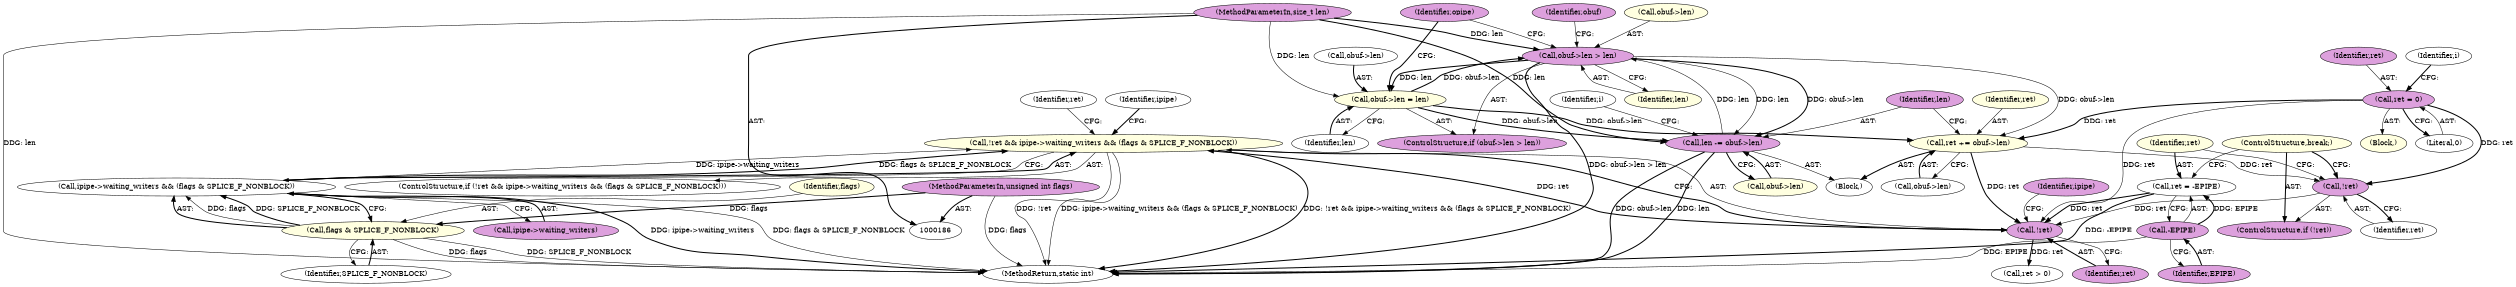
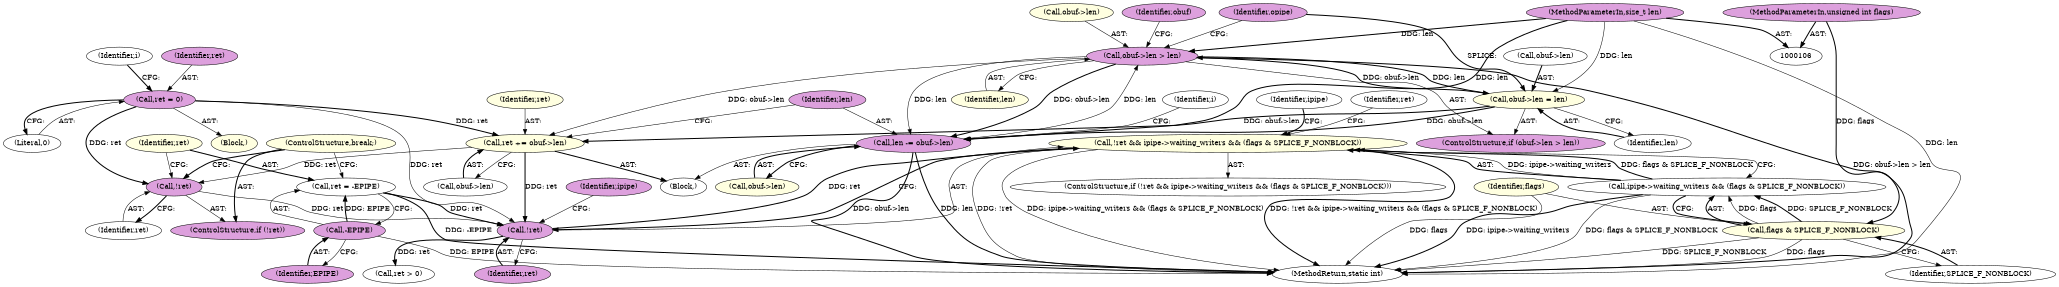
edge "(Identifier,opipe)" -> "(Call,obuf->len = len)": label "CFG: " -> "SPLICE: "
node "(Call,ipipe->waiting_writers)": removed
node "1000186": label "1000186" -> "1000106"
edge "(MethodParameterIn,unsigned int flags)" -> "(MethodReturn,static int)": now "(Identifier,flags)" -> "(MethodReturn,static int)"
